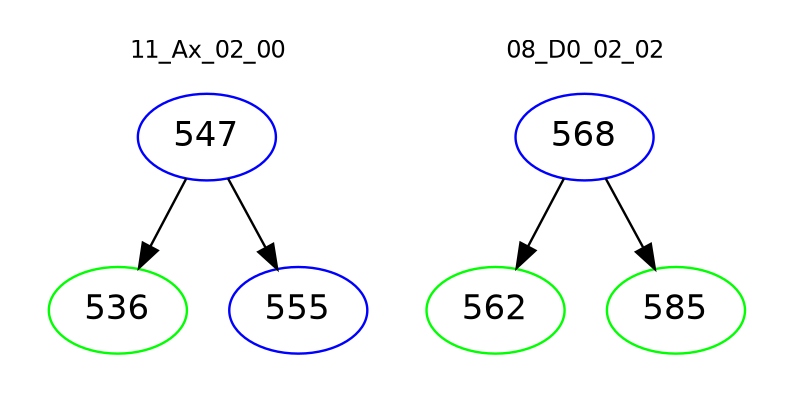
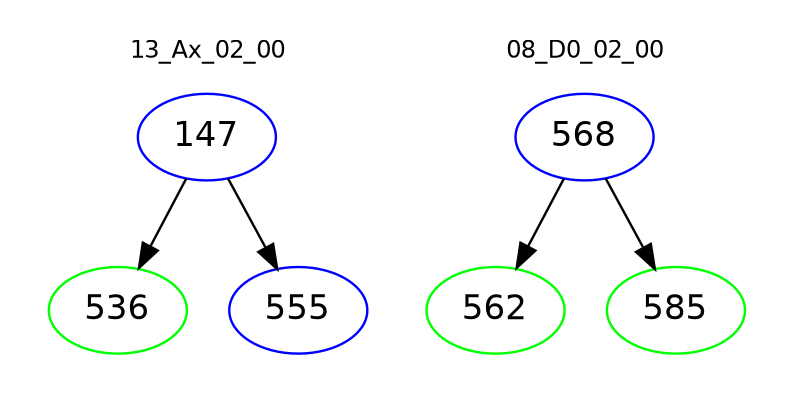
cluster "11_Ax_02_00": label "11_Ax_02_00" -> "13_Ax_02_00"
cluster "08_D0_02_02": label "08_D0_02_02" -> "08_D0_02_00"
node "547": label "547" -> "147"
